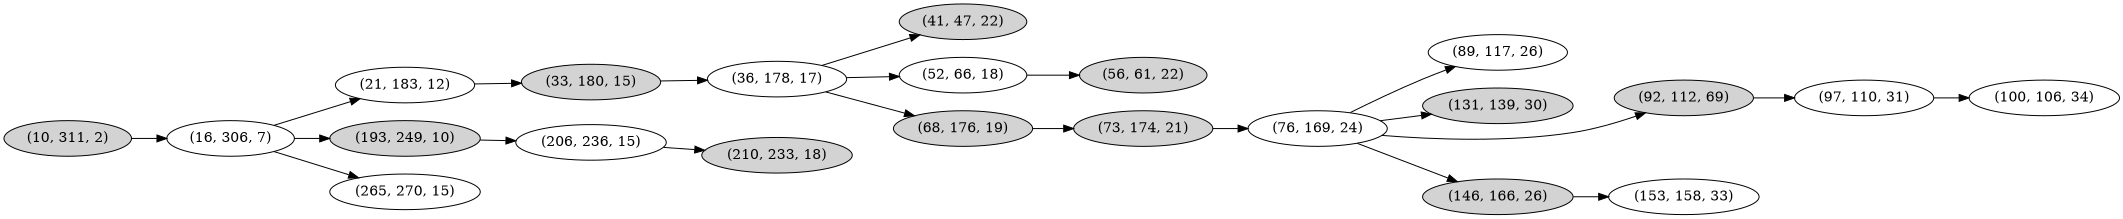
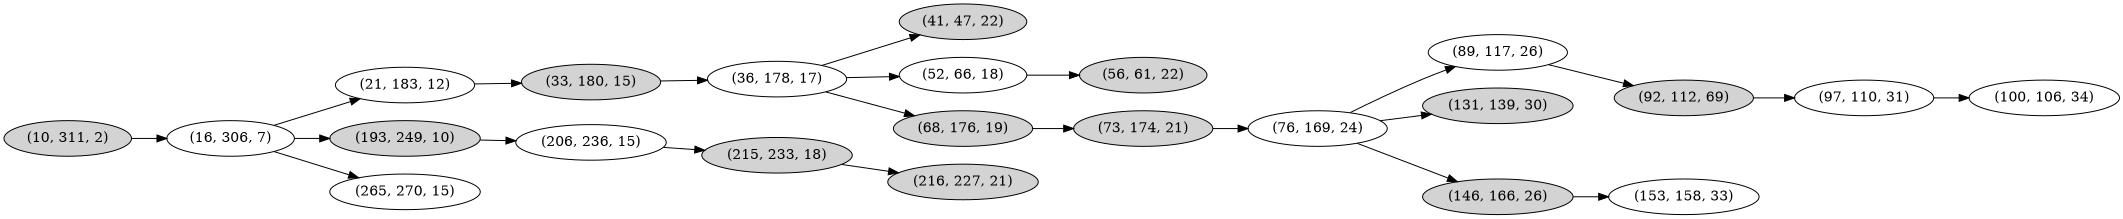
edge "(76, 169, 24)" -> "(92, 112, 69)": now "(89, 117, 26)" -> "(92, 112, 69)"
node "(210, 233, 18)": label "(210, 233, 18)" -> "(215, 233, 18)"
node "(216, 227, 21)": added
